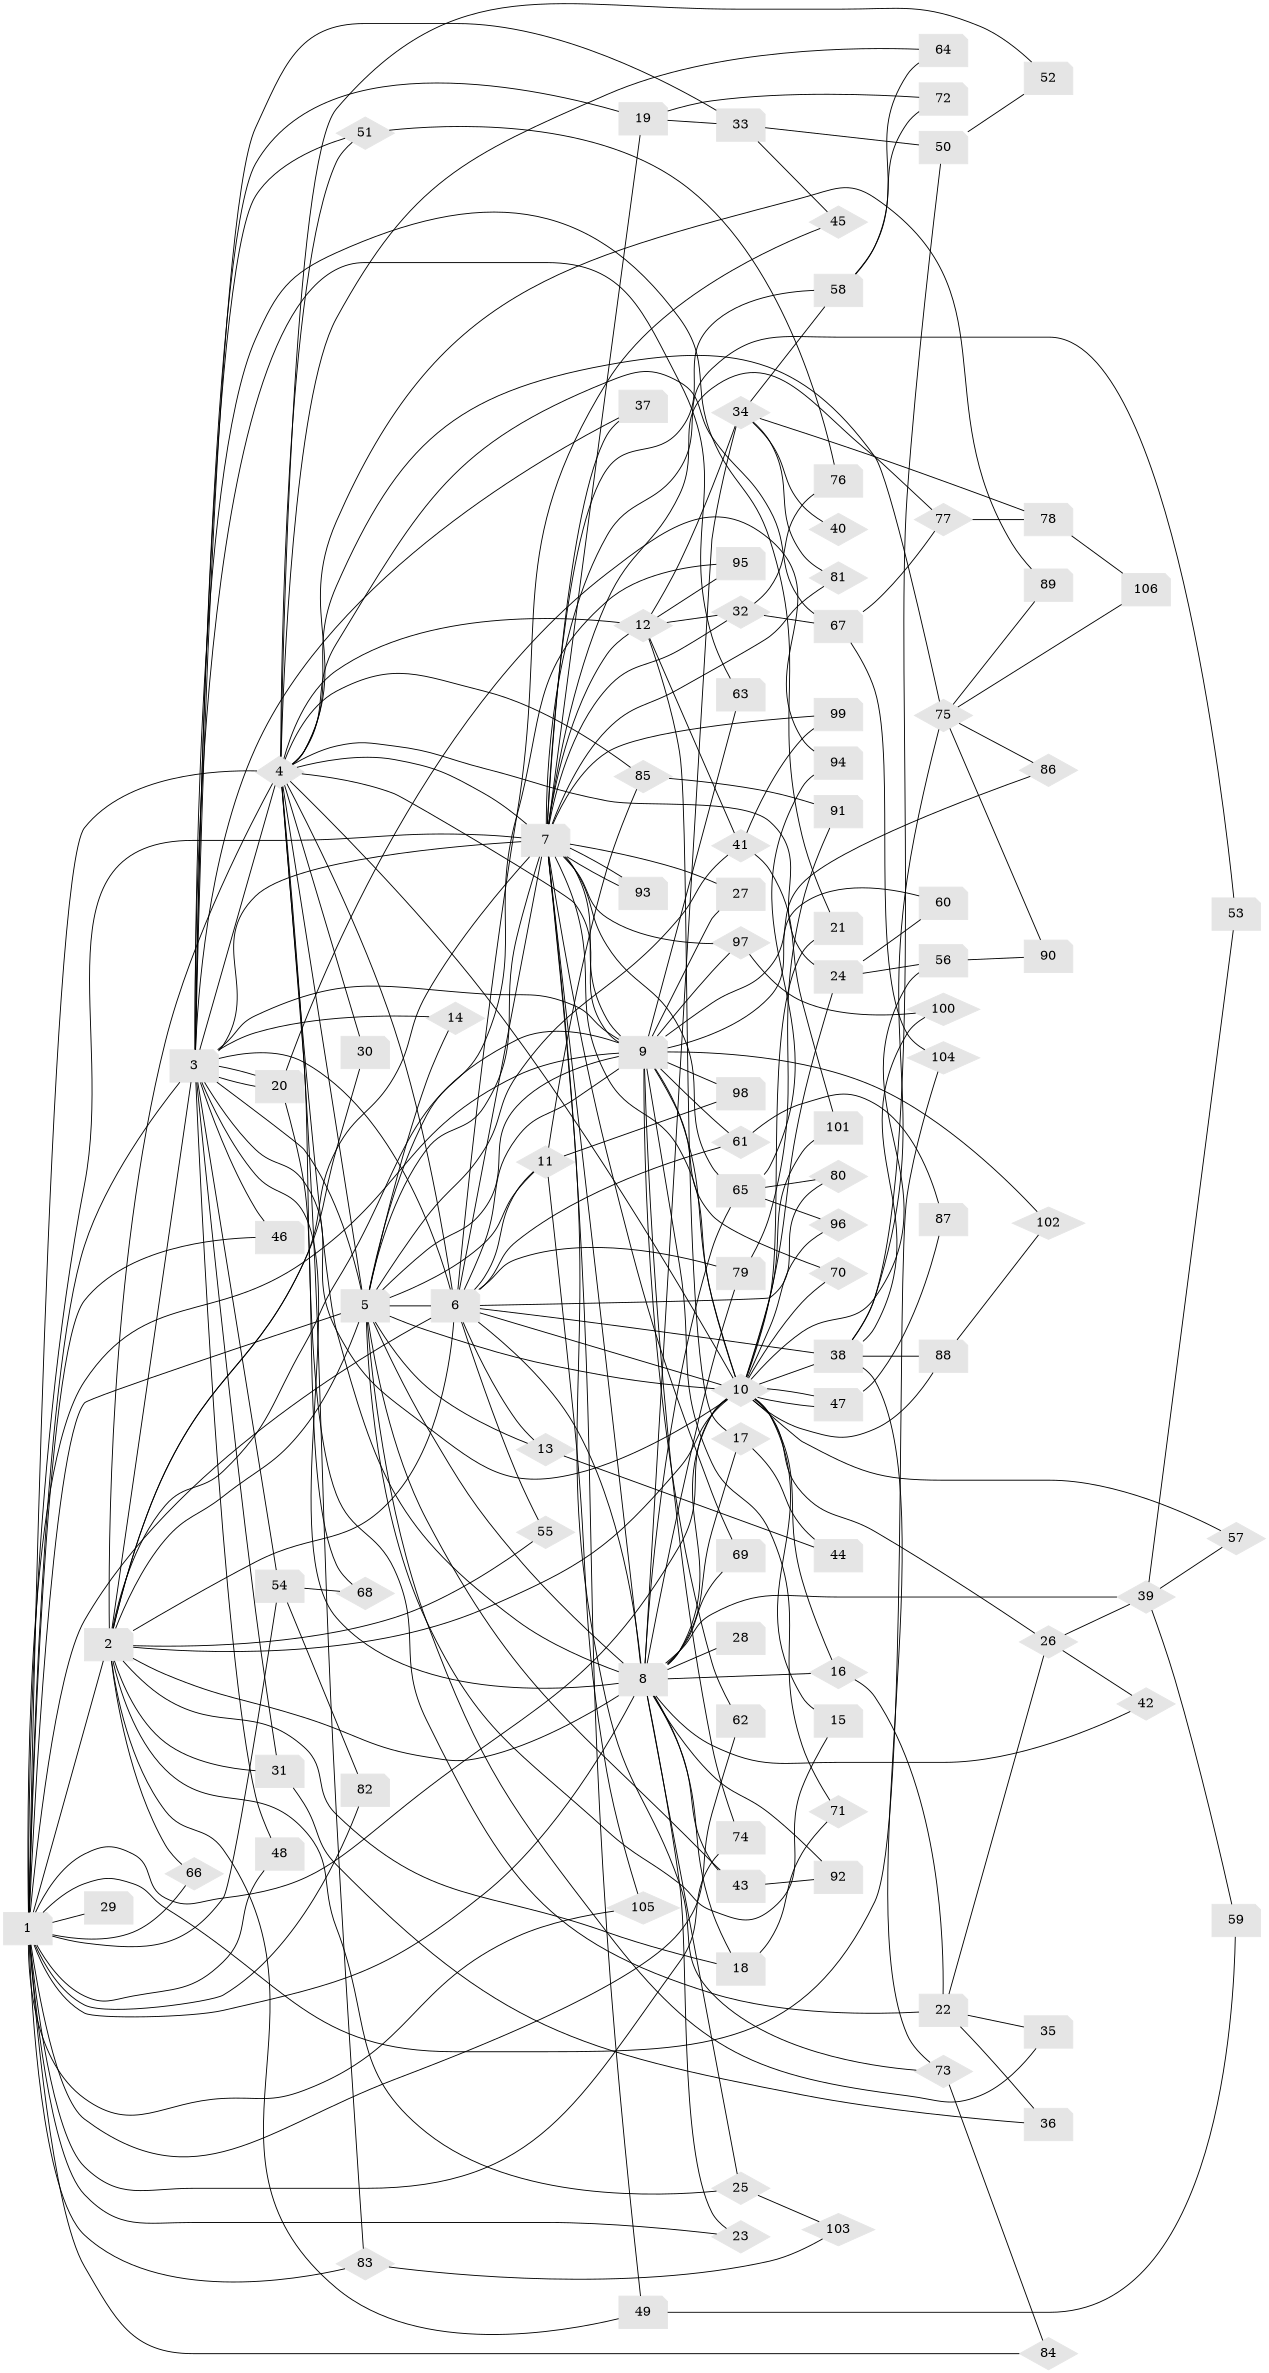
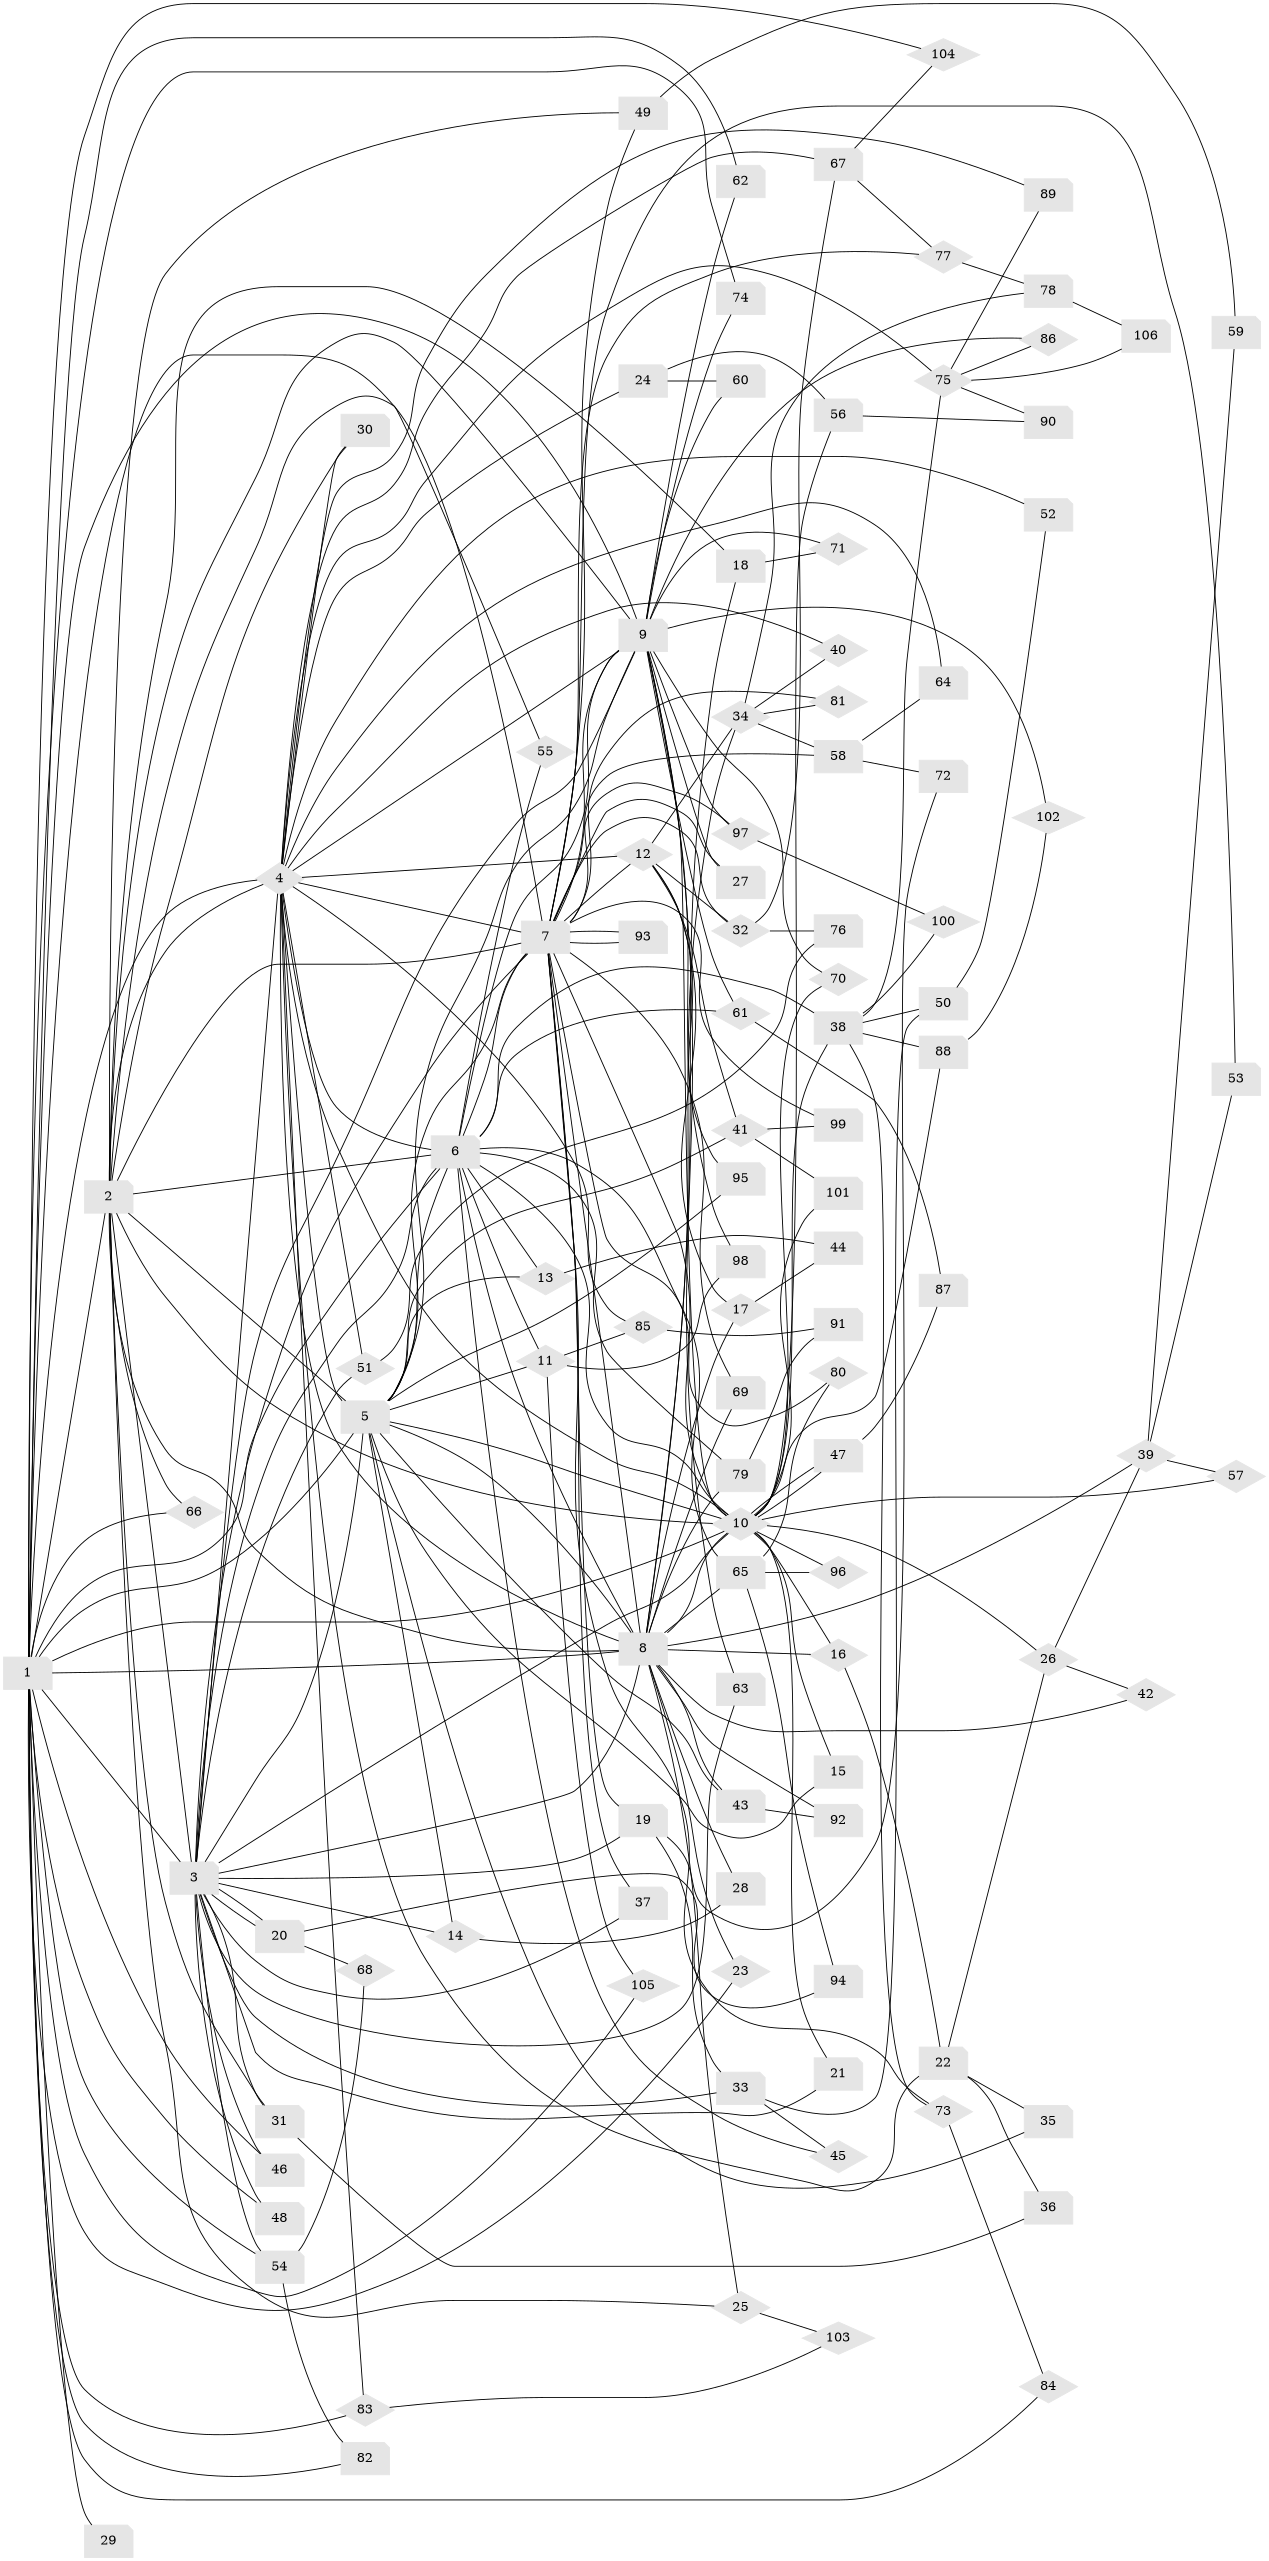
edge "40" -- "4": added
edge "24" -- "10": removed
edge "28" -- "14": added
